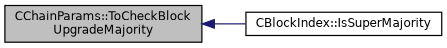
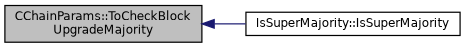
node "CBlockIndex::IsSuperMajority": label "CBlockIndex::IsSuperMajority" -> "IsSuperMajority::IsSuperMajority"
